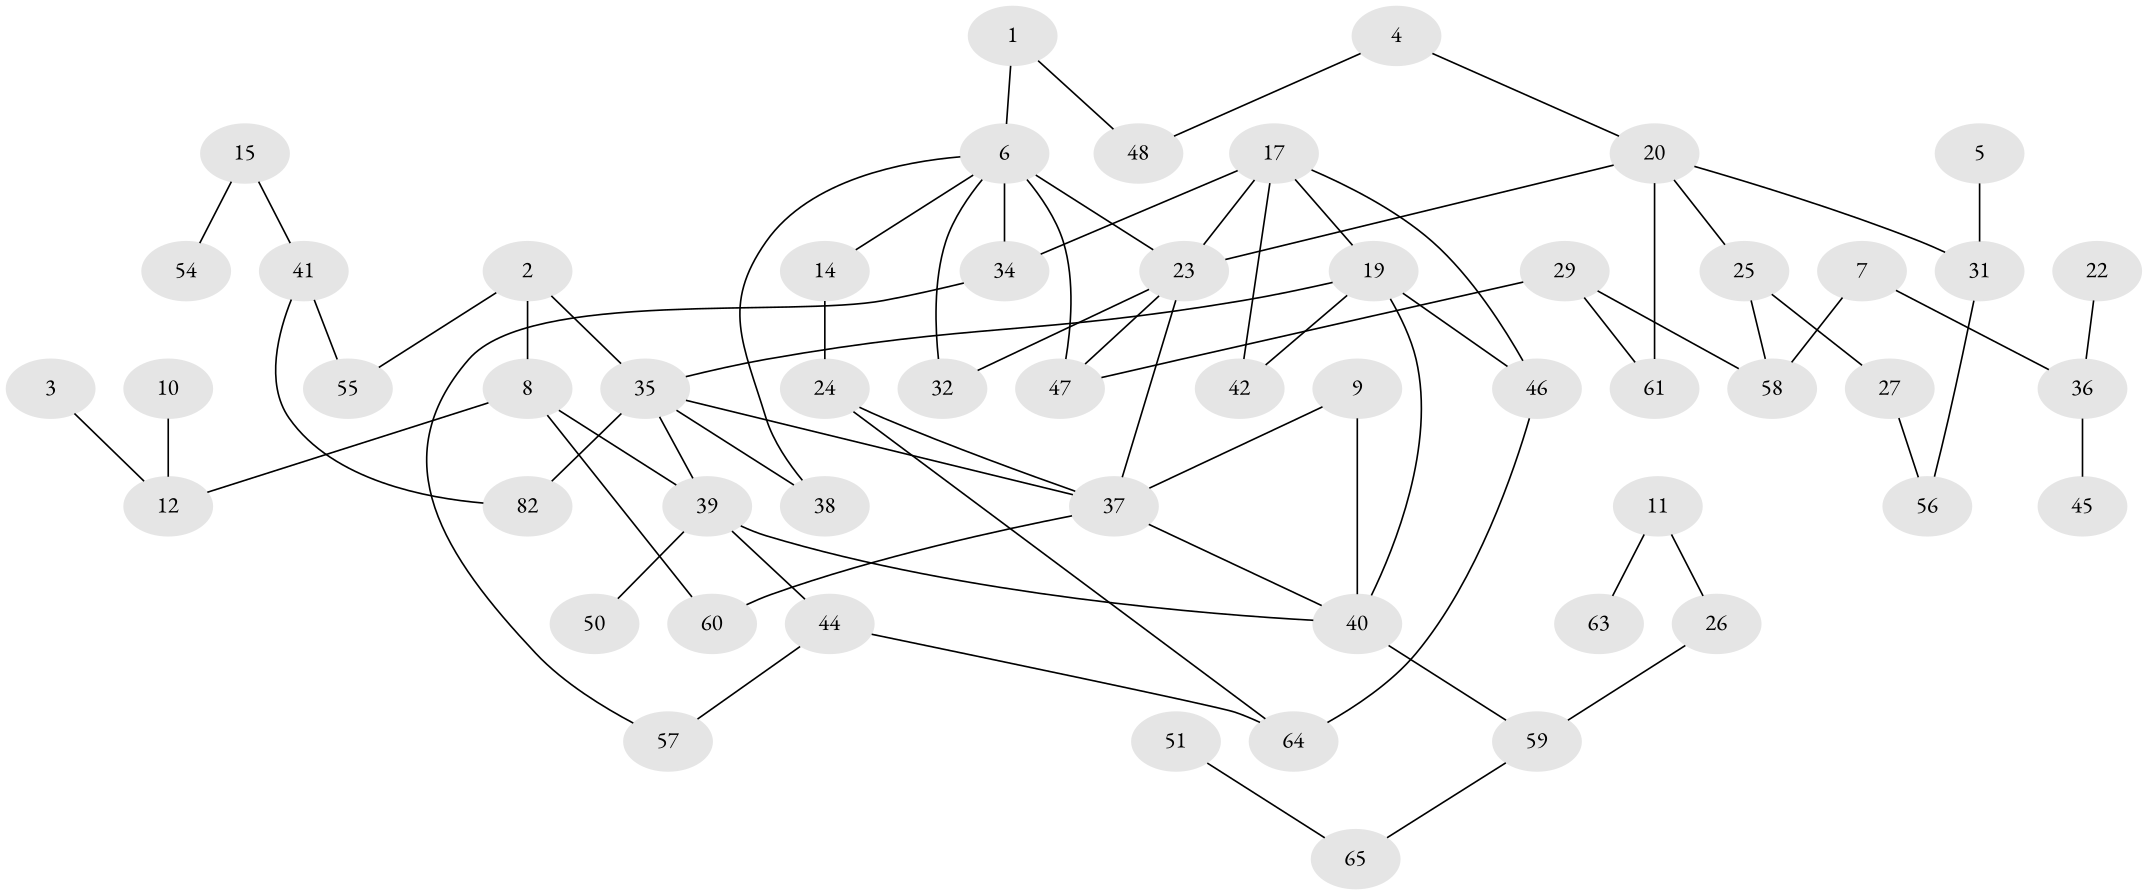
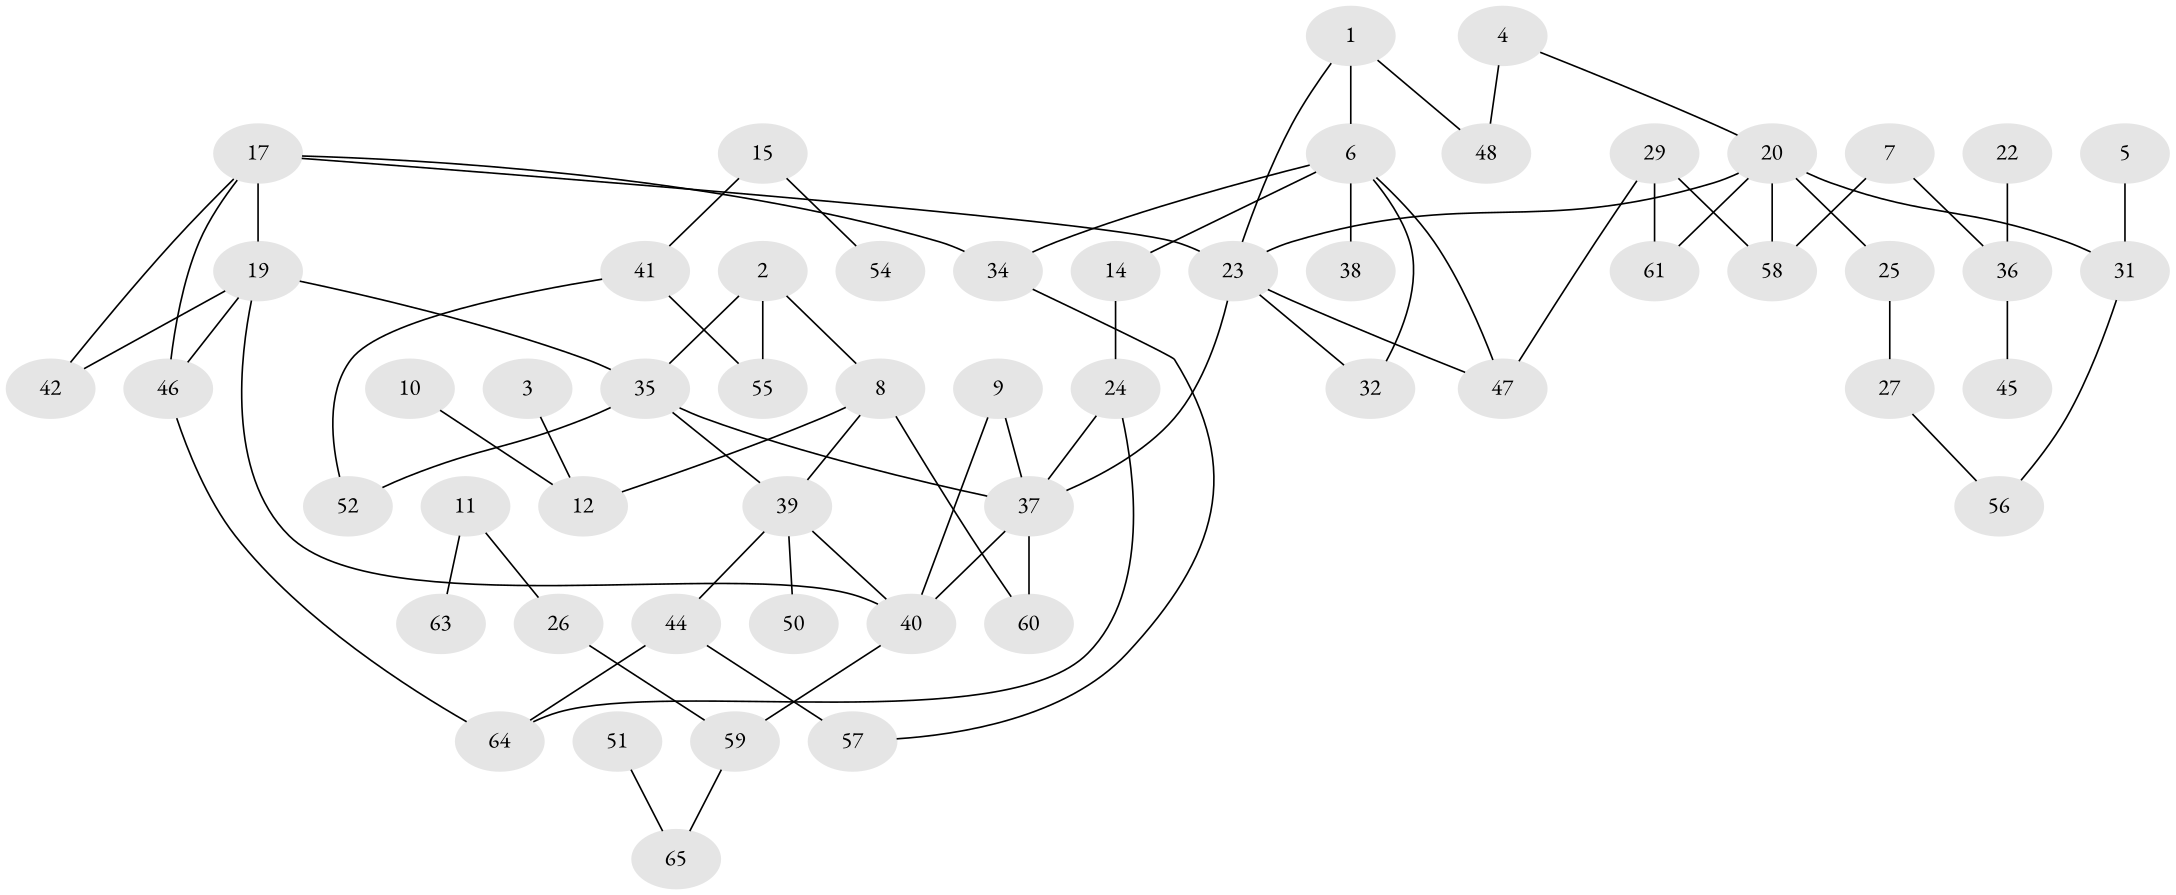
edge "6" -- "23": now "1" -- "23"
edge "25" -- "58": now "20" -- "58"
edge "35" -- "38": removed
node "82": label "82" -> "52"
